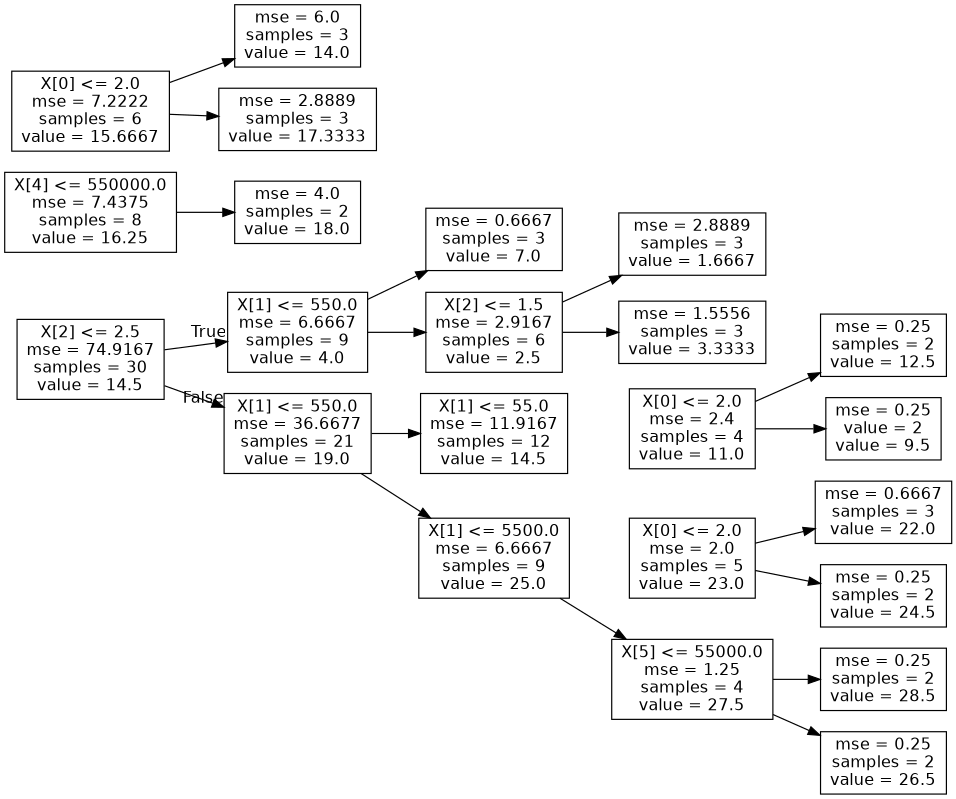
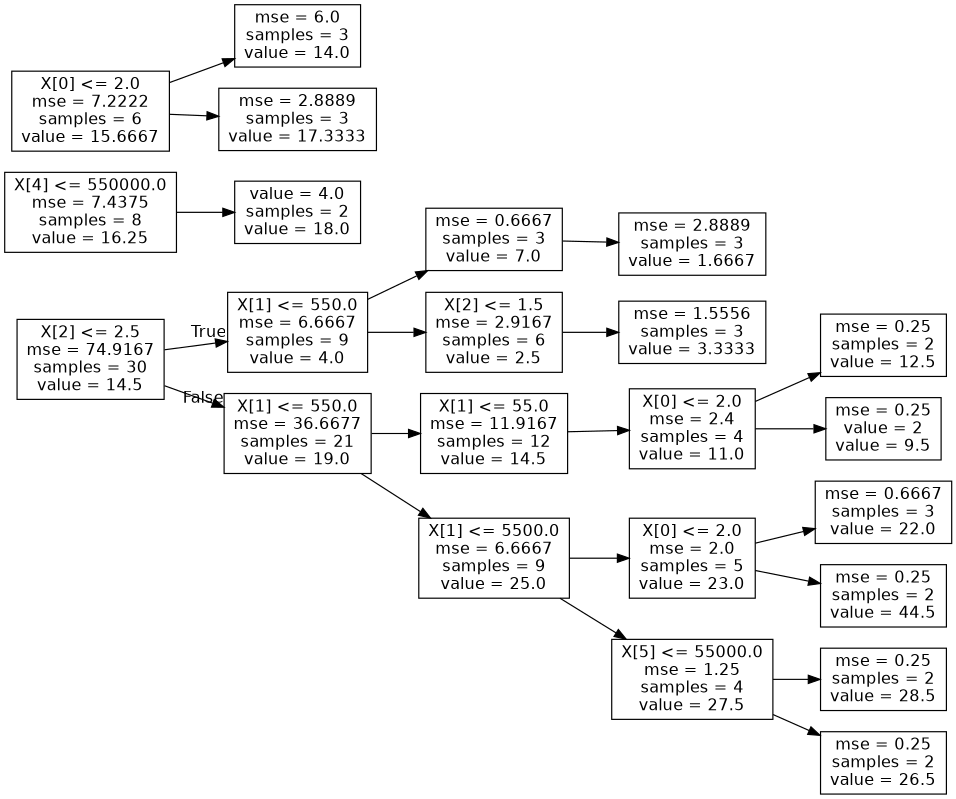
node "mse = 4.0 samples = 2 value = 18.0": label "mse = 4.0 samples = 2 value = 18.0" -> "value = 4.0 samples = 2 value = 18.0"
edge "X[2] <= 1.5 mse = 2.9167 samples = 6 value = 2.5" -> "mse = 2.8889 samples = 3 value = 1.6667": now "mse = 0.6667 samples = 3 value = 7.0" -> "mse = 2.8889 samples = 3 value = 1.6667"
edge "X[1] <= 55.0 mse = 11.9167 samples = 12 value = 14.5" -> "X[0] <= 2.0 mse = 2.4 samples = 4 value = 11.0": added
edge "X[1] <= 5500.0 mse = 6.6667 samples = 9 value = 25.0" -> "X[0] <= 2.0 mse = 2.0 samples = 5 value = 23.0": added
node "mse = 0.25 samples = 2 value = 24.5": label "mse = 0.25 samples = 2 value = 24.5" -> "mse = 0.25 samples = 2 value = 44.5"
